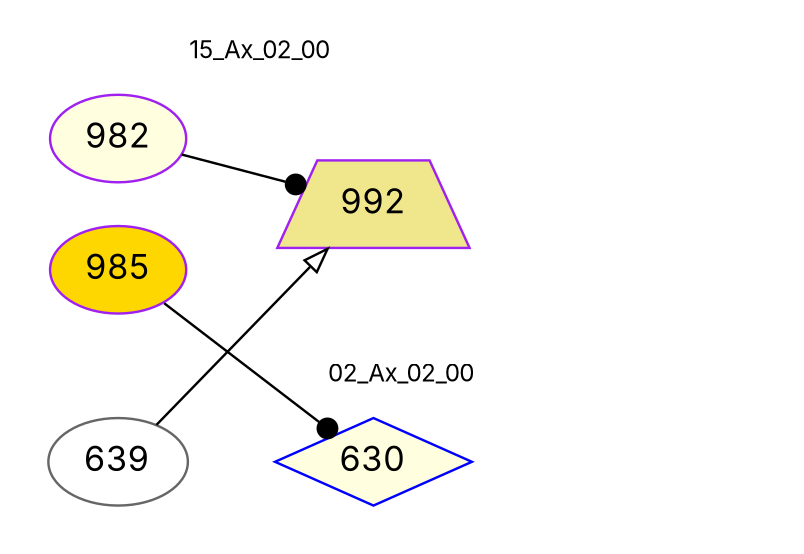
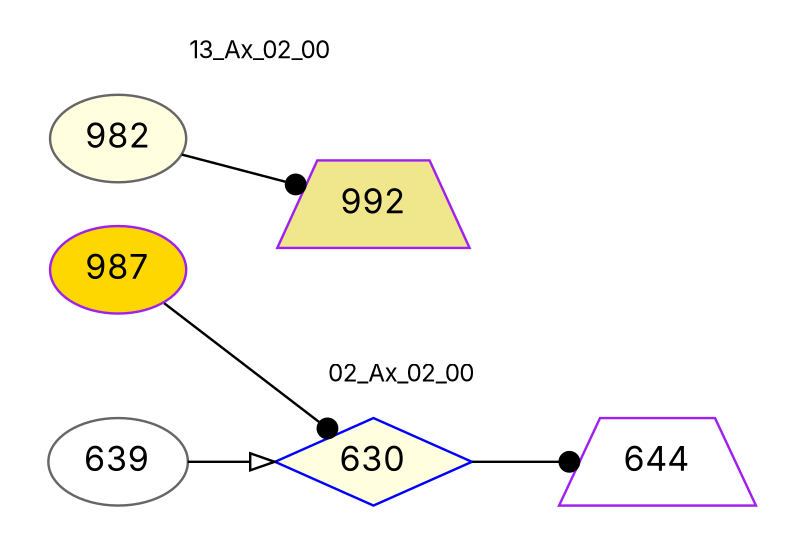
cluster "15_Ax_02_00": label "15_Ax_02_00" -> "13_Ax_02_00"
node "982": color purple -> gray40
node "985": label "985" -> "987"
edge "639" -> "992": now "639" -> "630"
node "644": added
